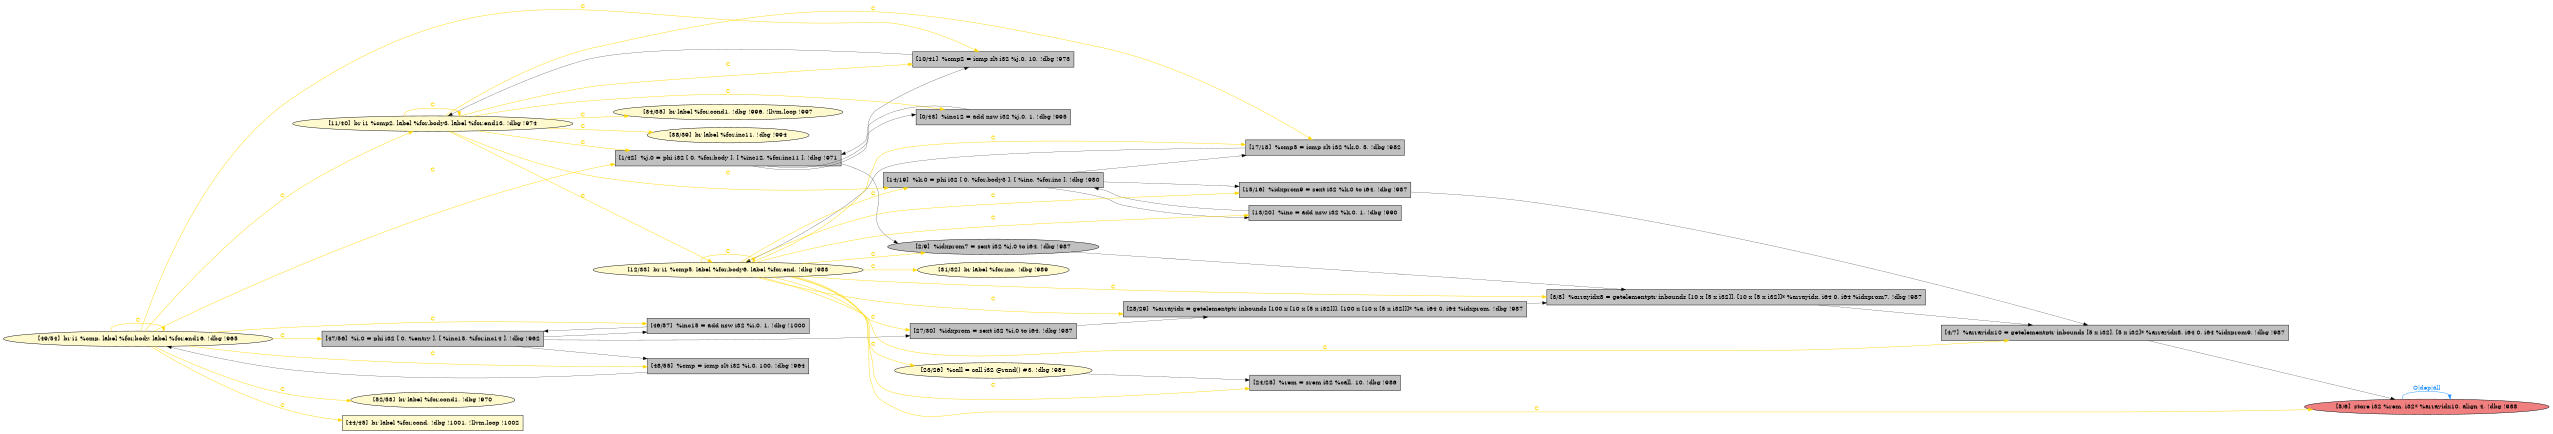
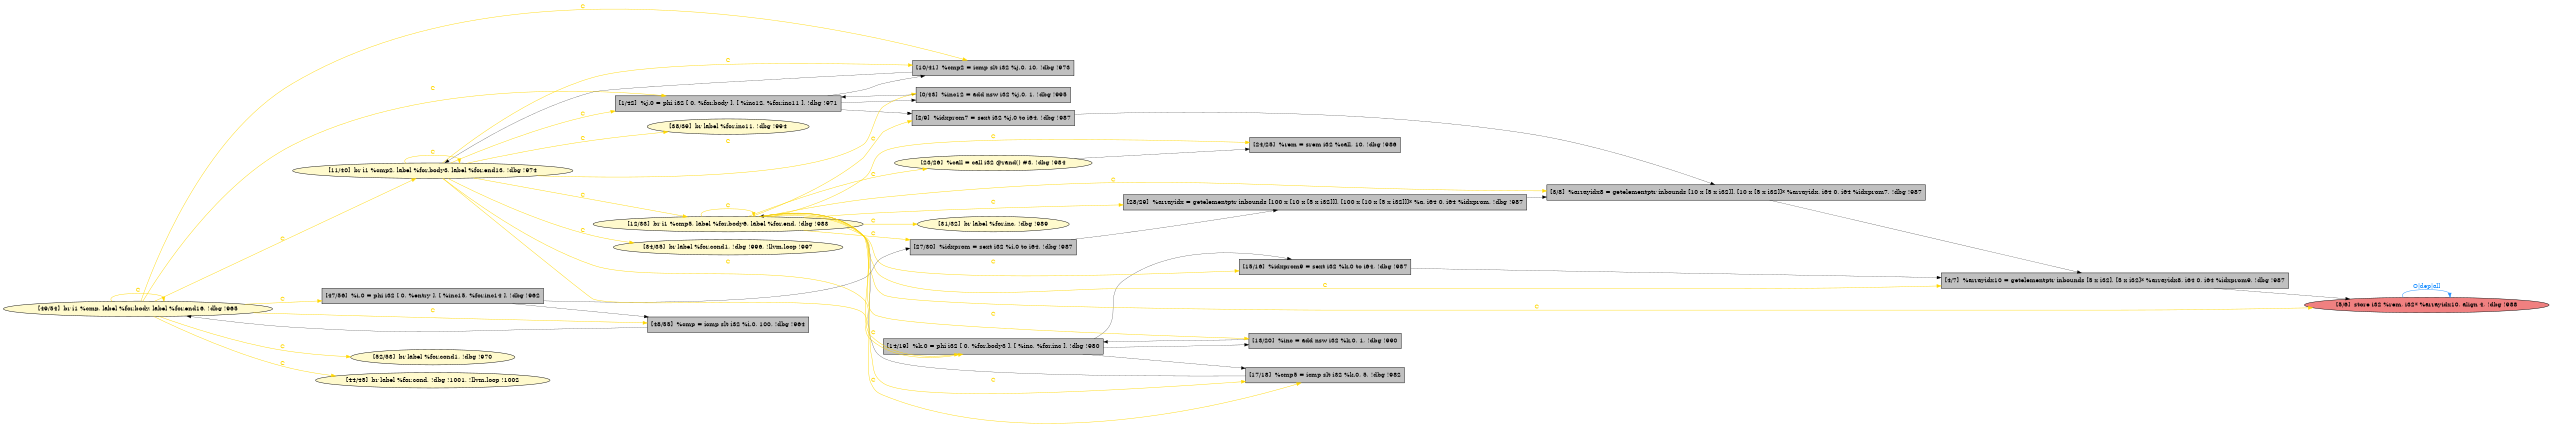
node "[2/9]  %idxprom7 = sext i32 %j.0 to i64, !dbg !987": shape ellipse -> box
node "[46/57]  %inc15 = add nsw i32 %i.0, 1, !dbg !1000": removed
node "[44/45]  br label %for.cond, !dbg !1001, !llvm.loop !1002": shape box -> ellipse
